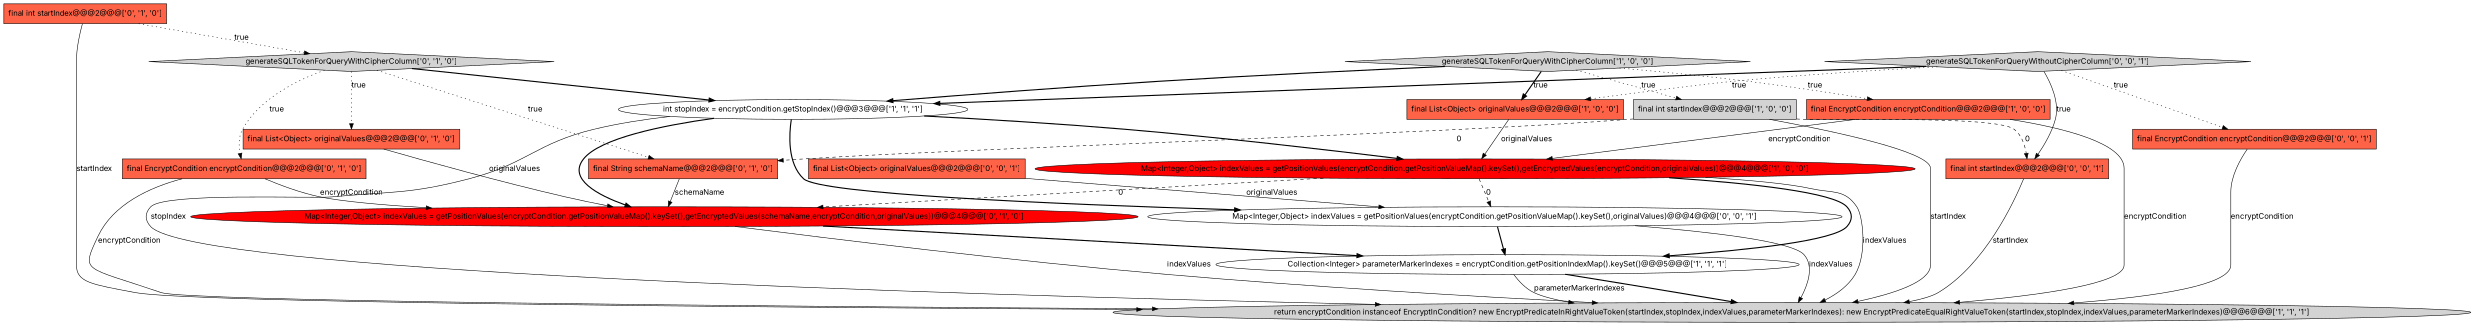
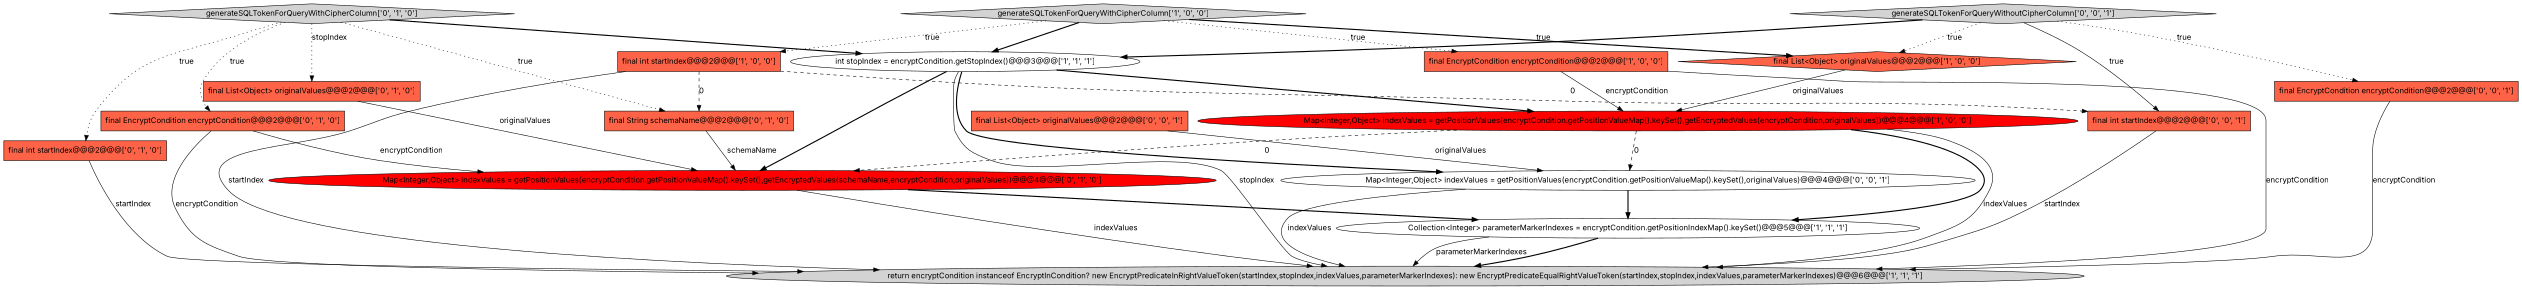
edge "final int startIndex@@@2@@@['0', '1', '0']" -> "generateSQLTokenForQueryWithCipherColumn['0', '1', '0']": reversed
edge "generateSQLTokenForQueryWithCipherColumn['0', '1', '0']" -> "final List<Object> originalValues@@@2@@@['0', '1', '0']": label "true" -> "stopIndex"
node "final List<Object> originalValues@@@2@@@['1', '0', '0']": shape box -> diamond
node "final int startIndex@@@2@@@['1', '0', '0']": fillcolor lightgray -> tomato
